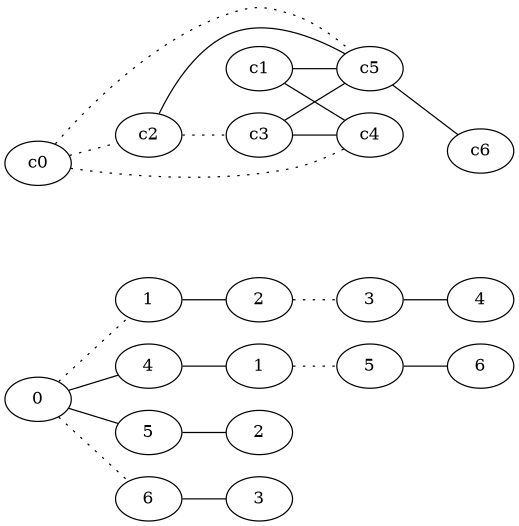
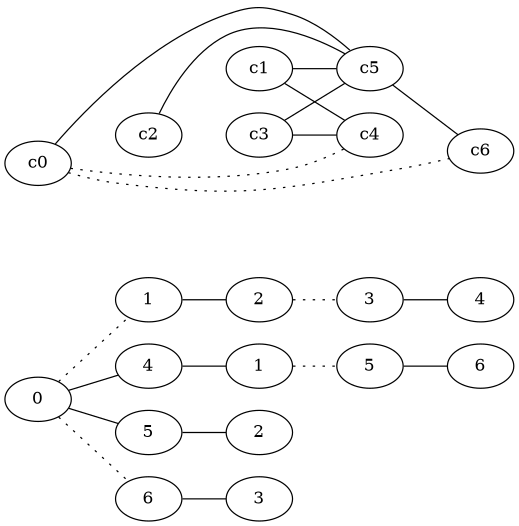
edge "c5" -- "c0": style dotted -> solid
edge "c2" -- "c3": removed
edge "c2" -- "c0": now "c6" -- "c0"
